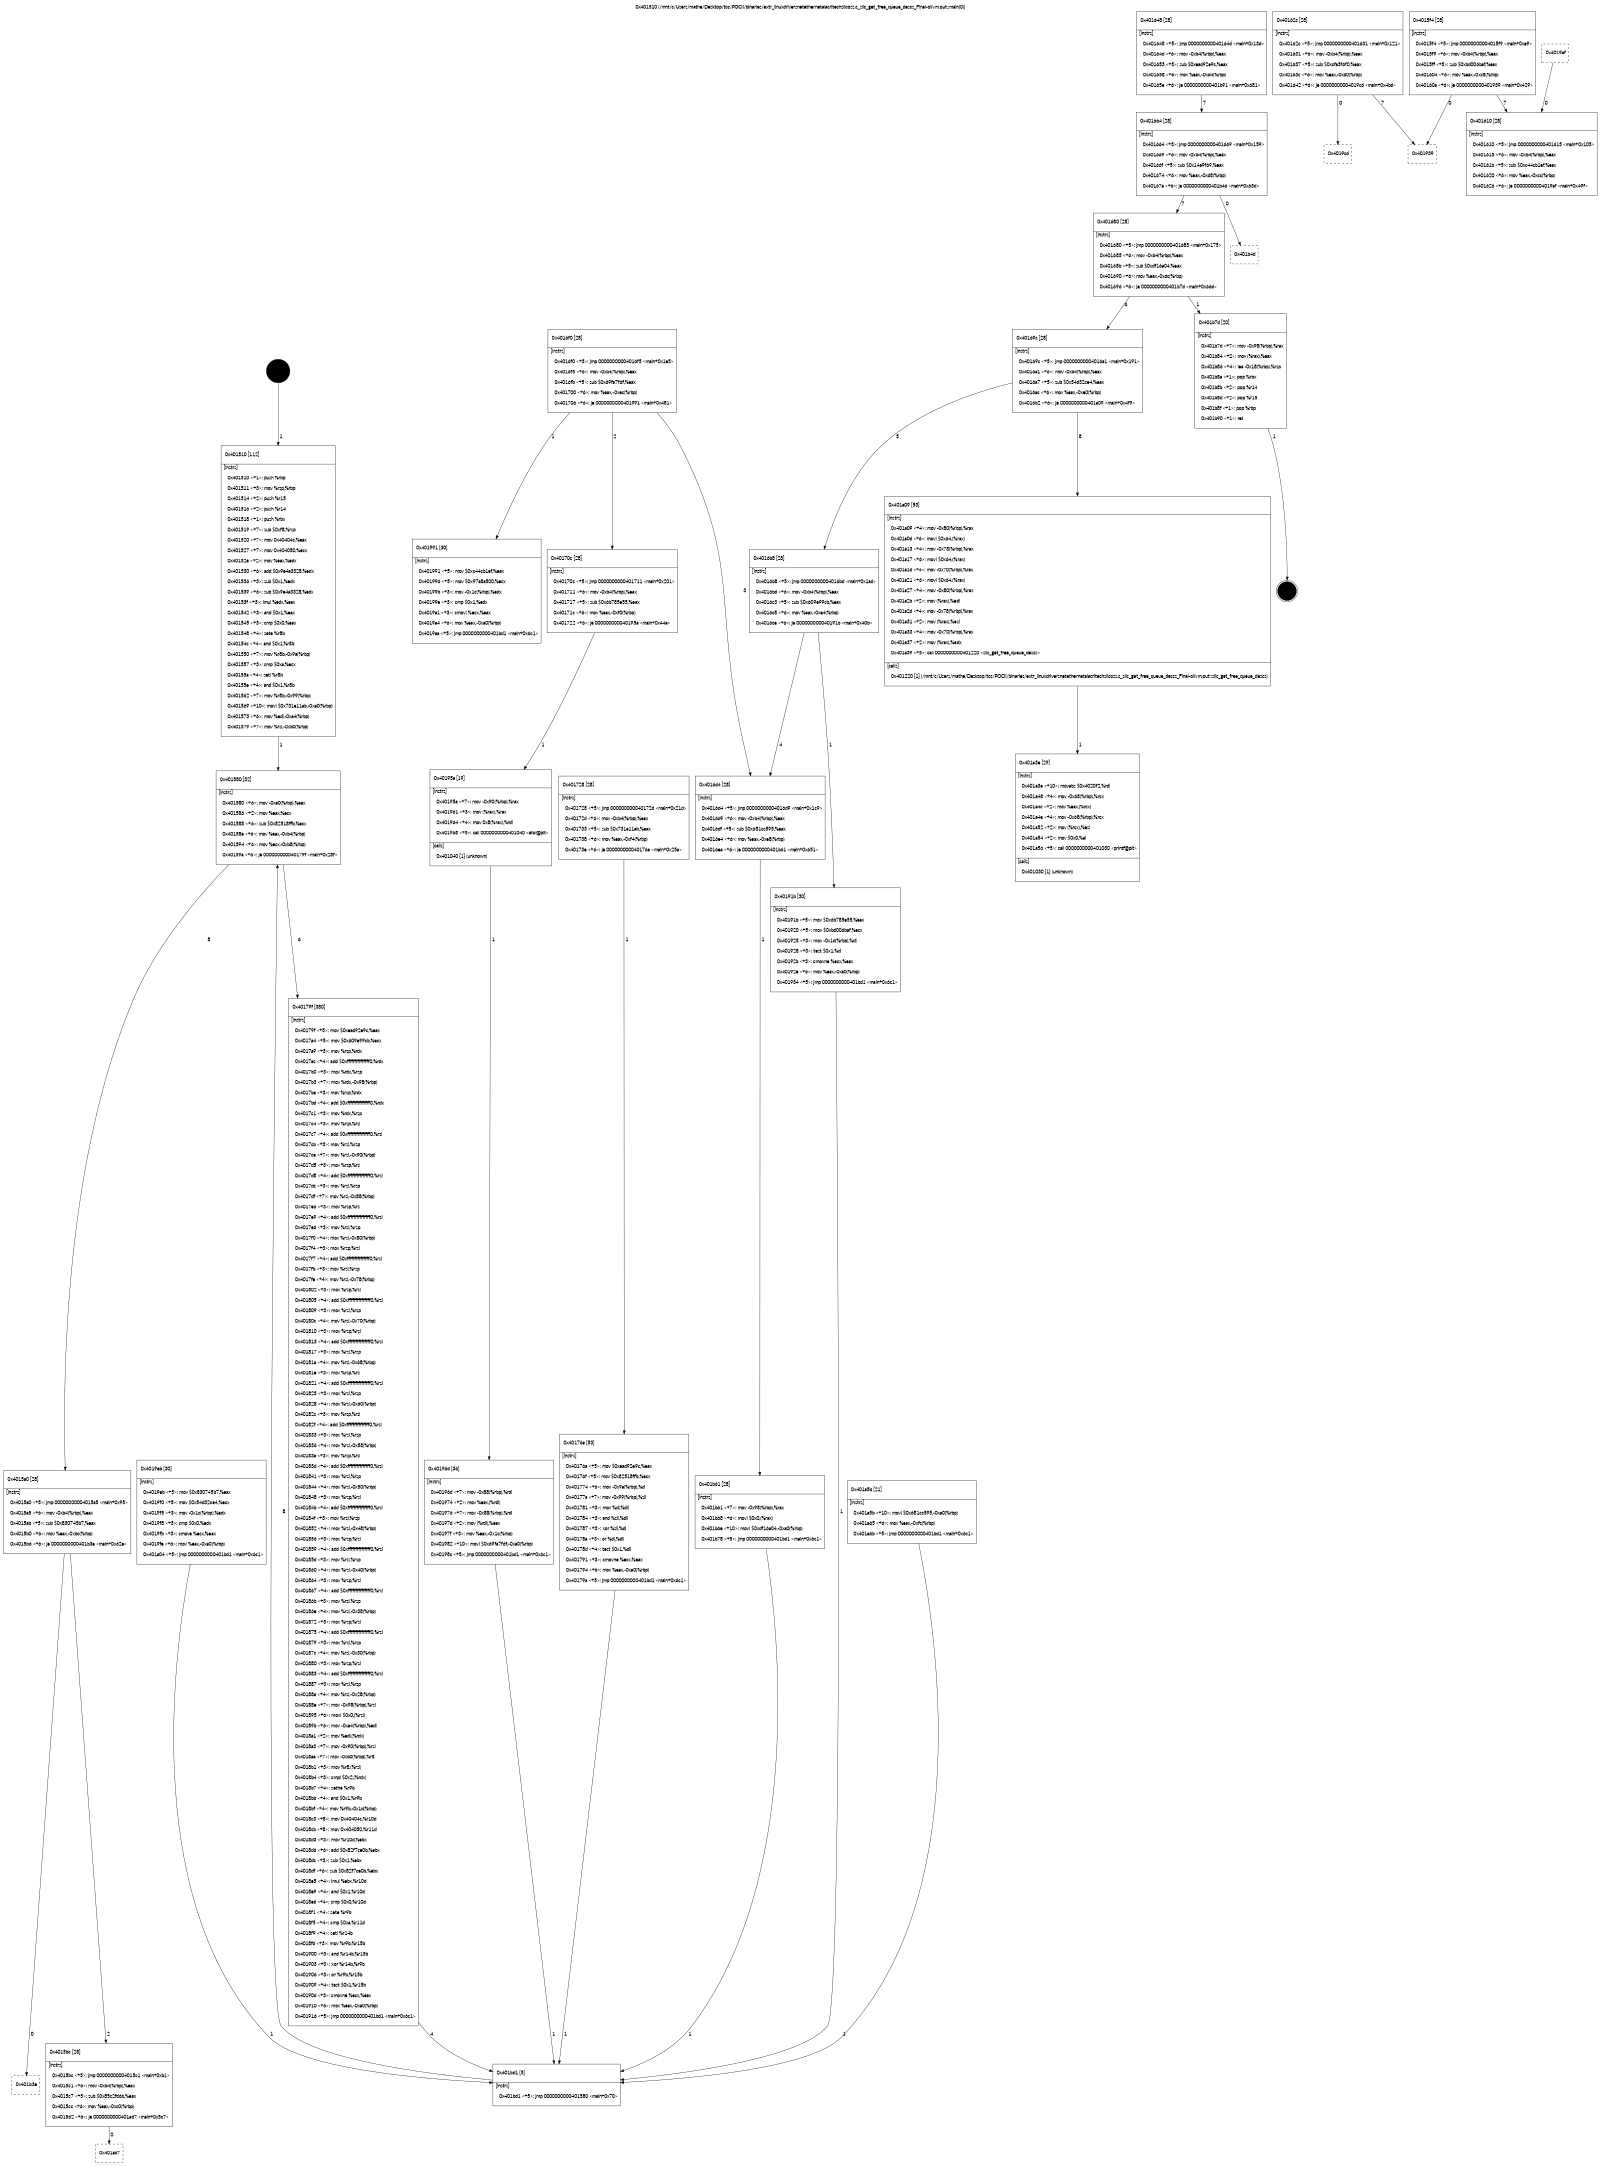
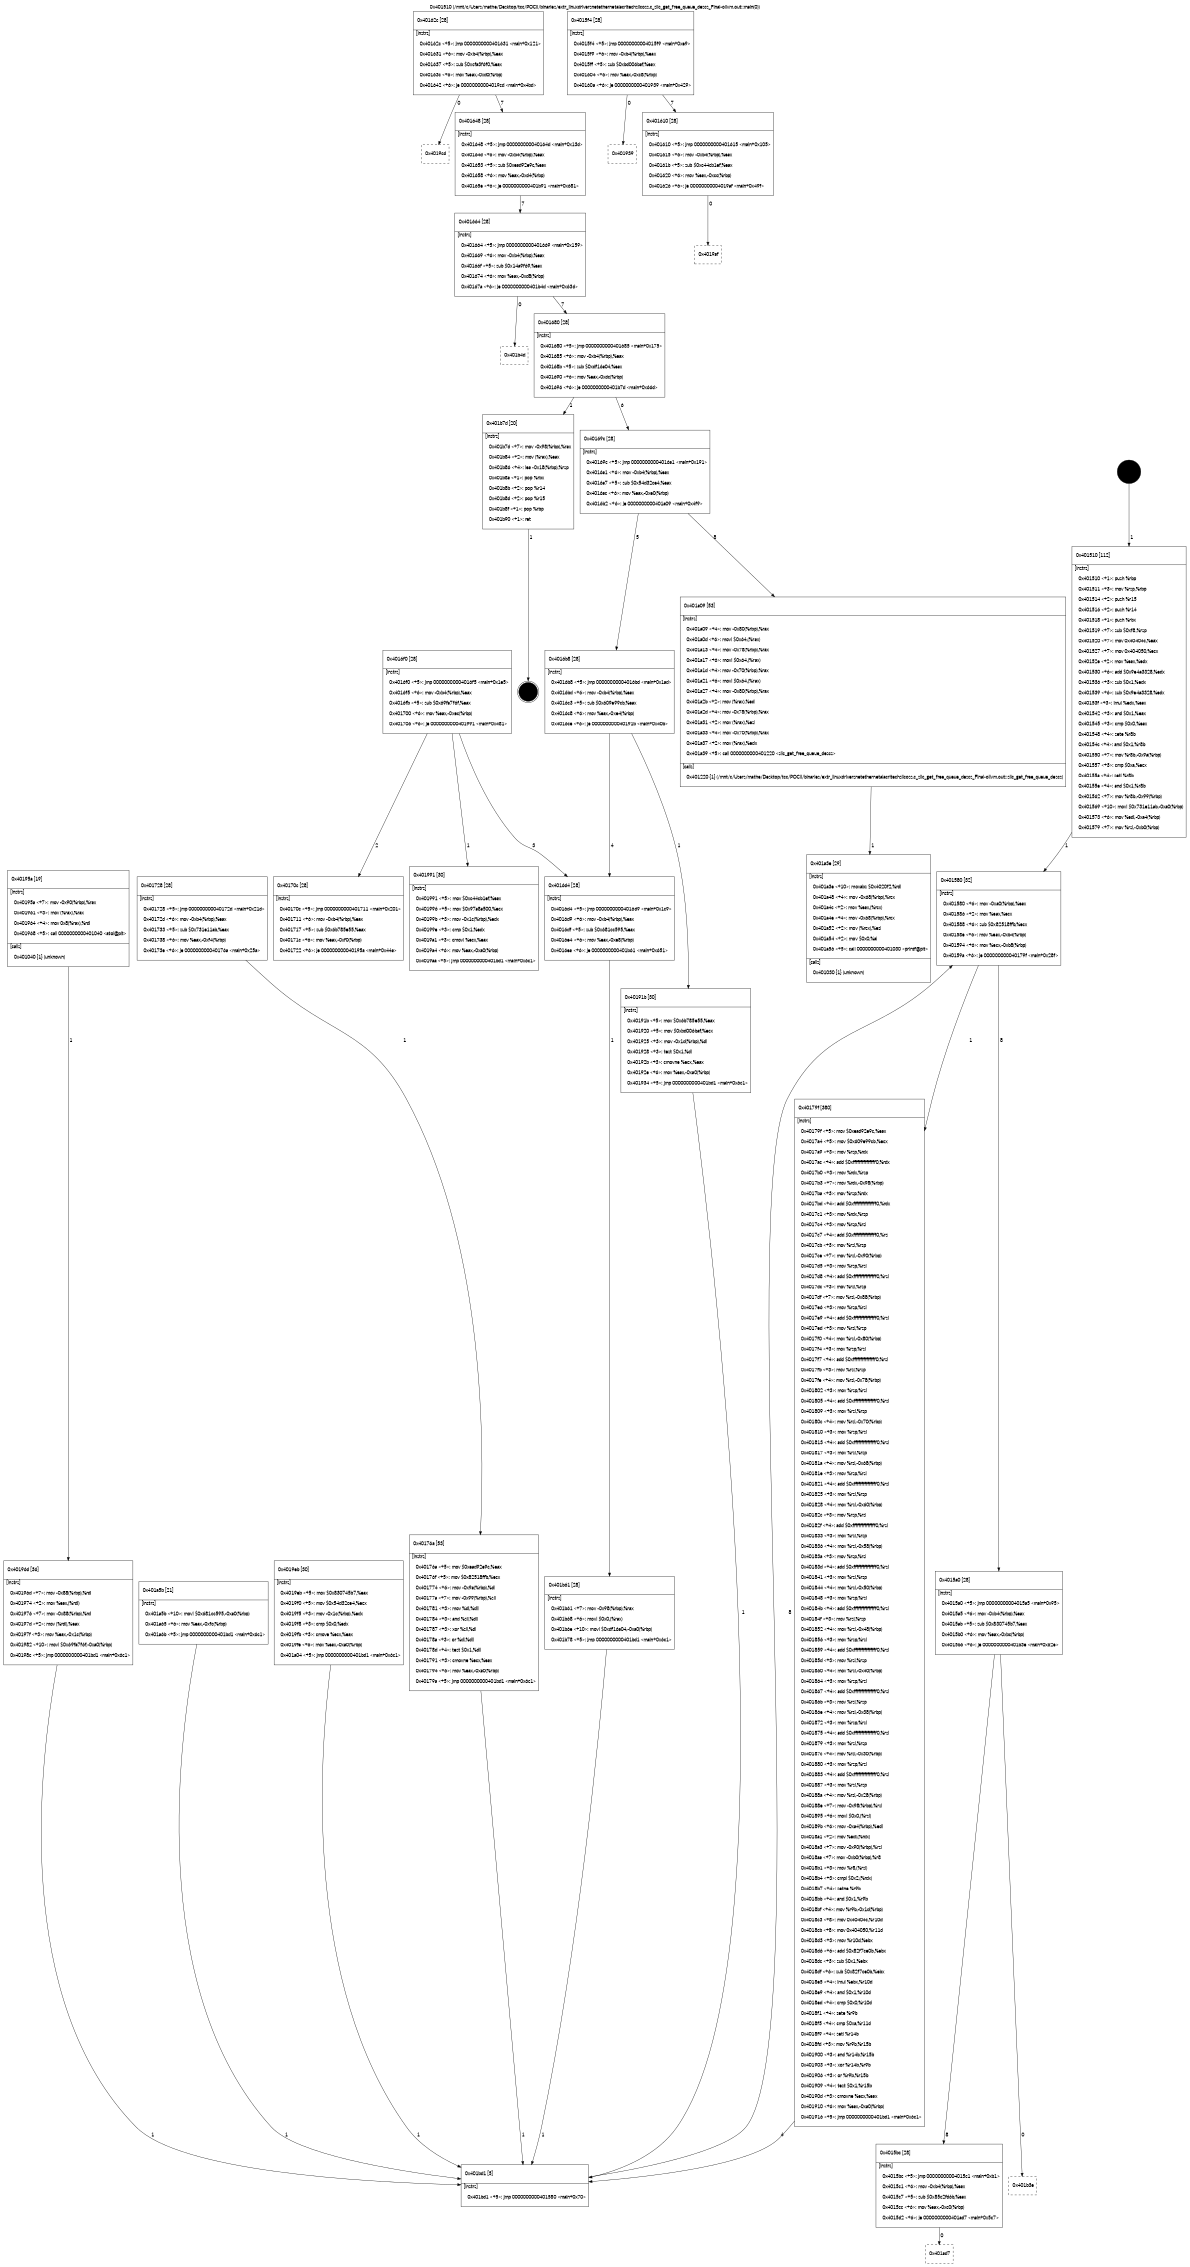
edge "0x4019af" -> "0x401610 [28]": reversed
edge "0x40162c [28]" -> "0x401939": now "0x40162c [28]" -> "0x401648 [28]"
edge "0x40170c [28]" -> "0x40195a [19]": removed, label "1"
edge "0x401580 [32]" -> "0x40179f [380]": label " 6" -> " 1"
edge "0x4015a0 [28]" -> "0x4015bc [28]": label " 2" -> " 8"
